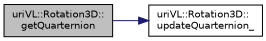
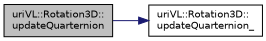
node "uriVL::Rotation3D:: getQuarternion": label "uriVL::Rotation3D:: getQuarternion" -> "uriVL::Rotation3D:: updateQuarternion"
